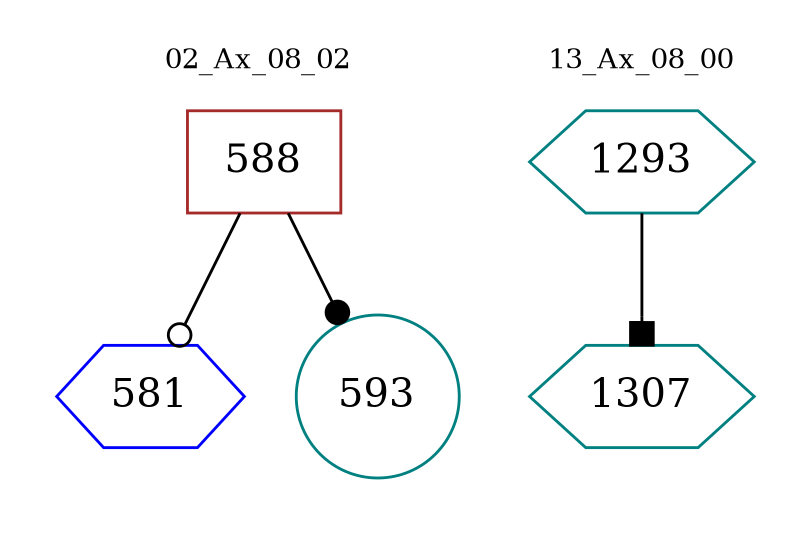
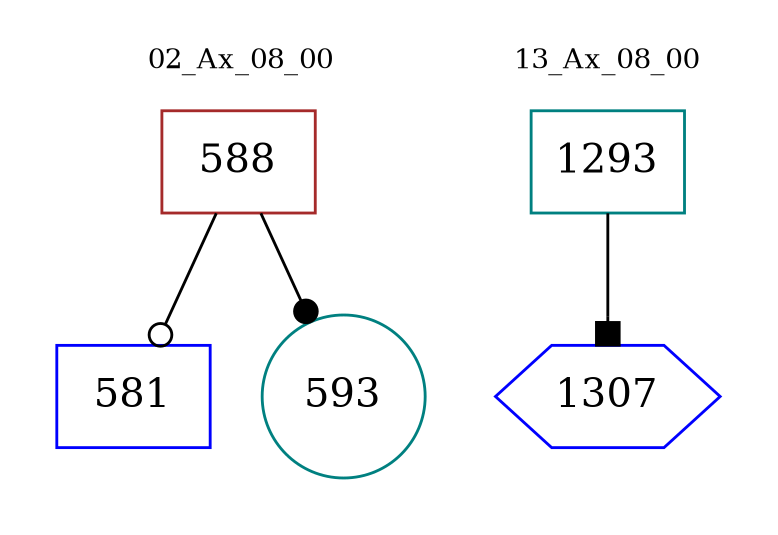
cluster "02_Ax_08_02": label "02_Ax_08_02" -> "02_Ax_08_00"
node "1293": shape hexagon -> box
node "581": shape hexagon -> box
node "1307": color teal -> blue
